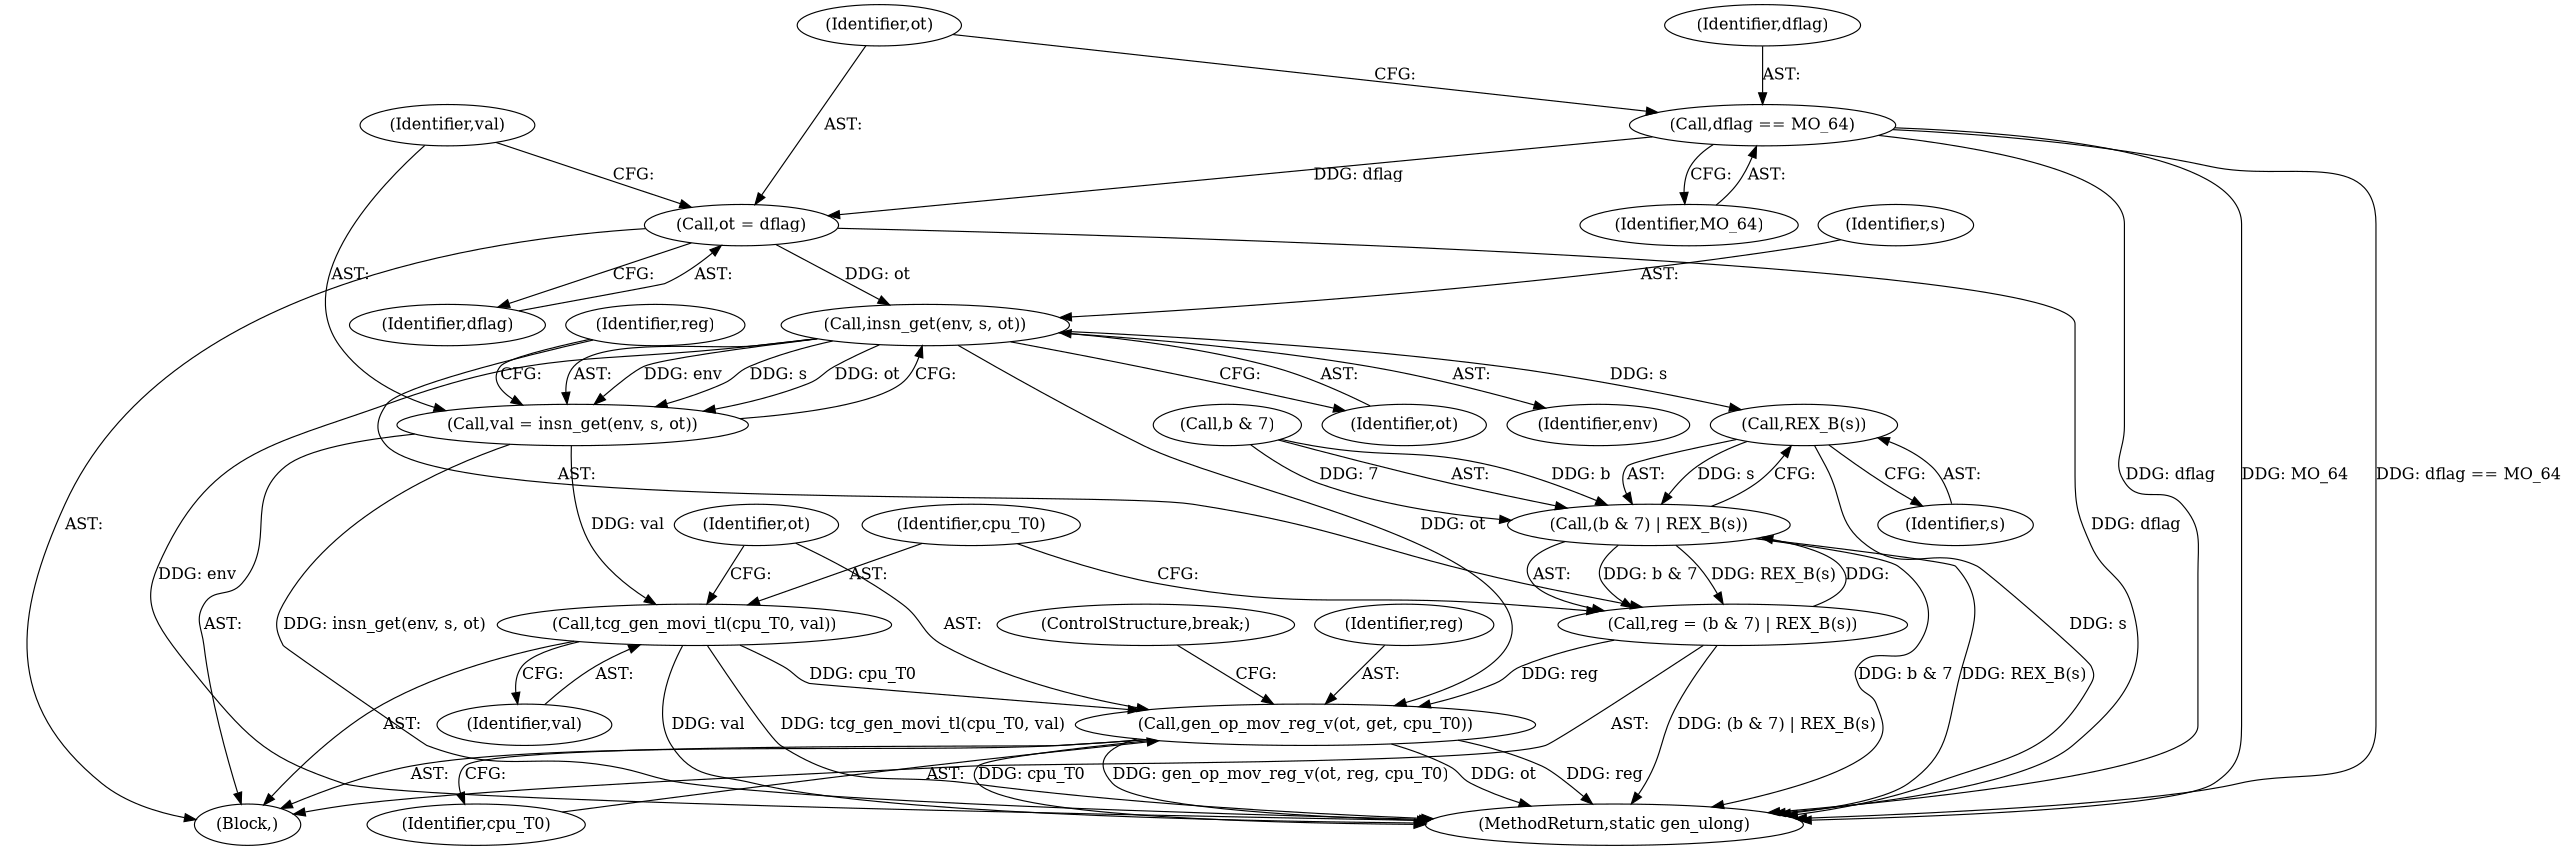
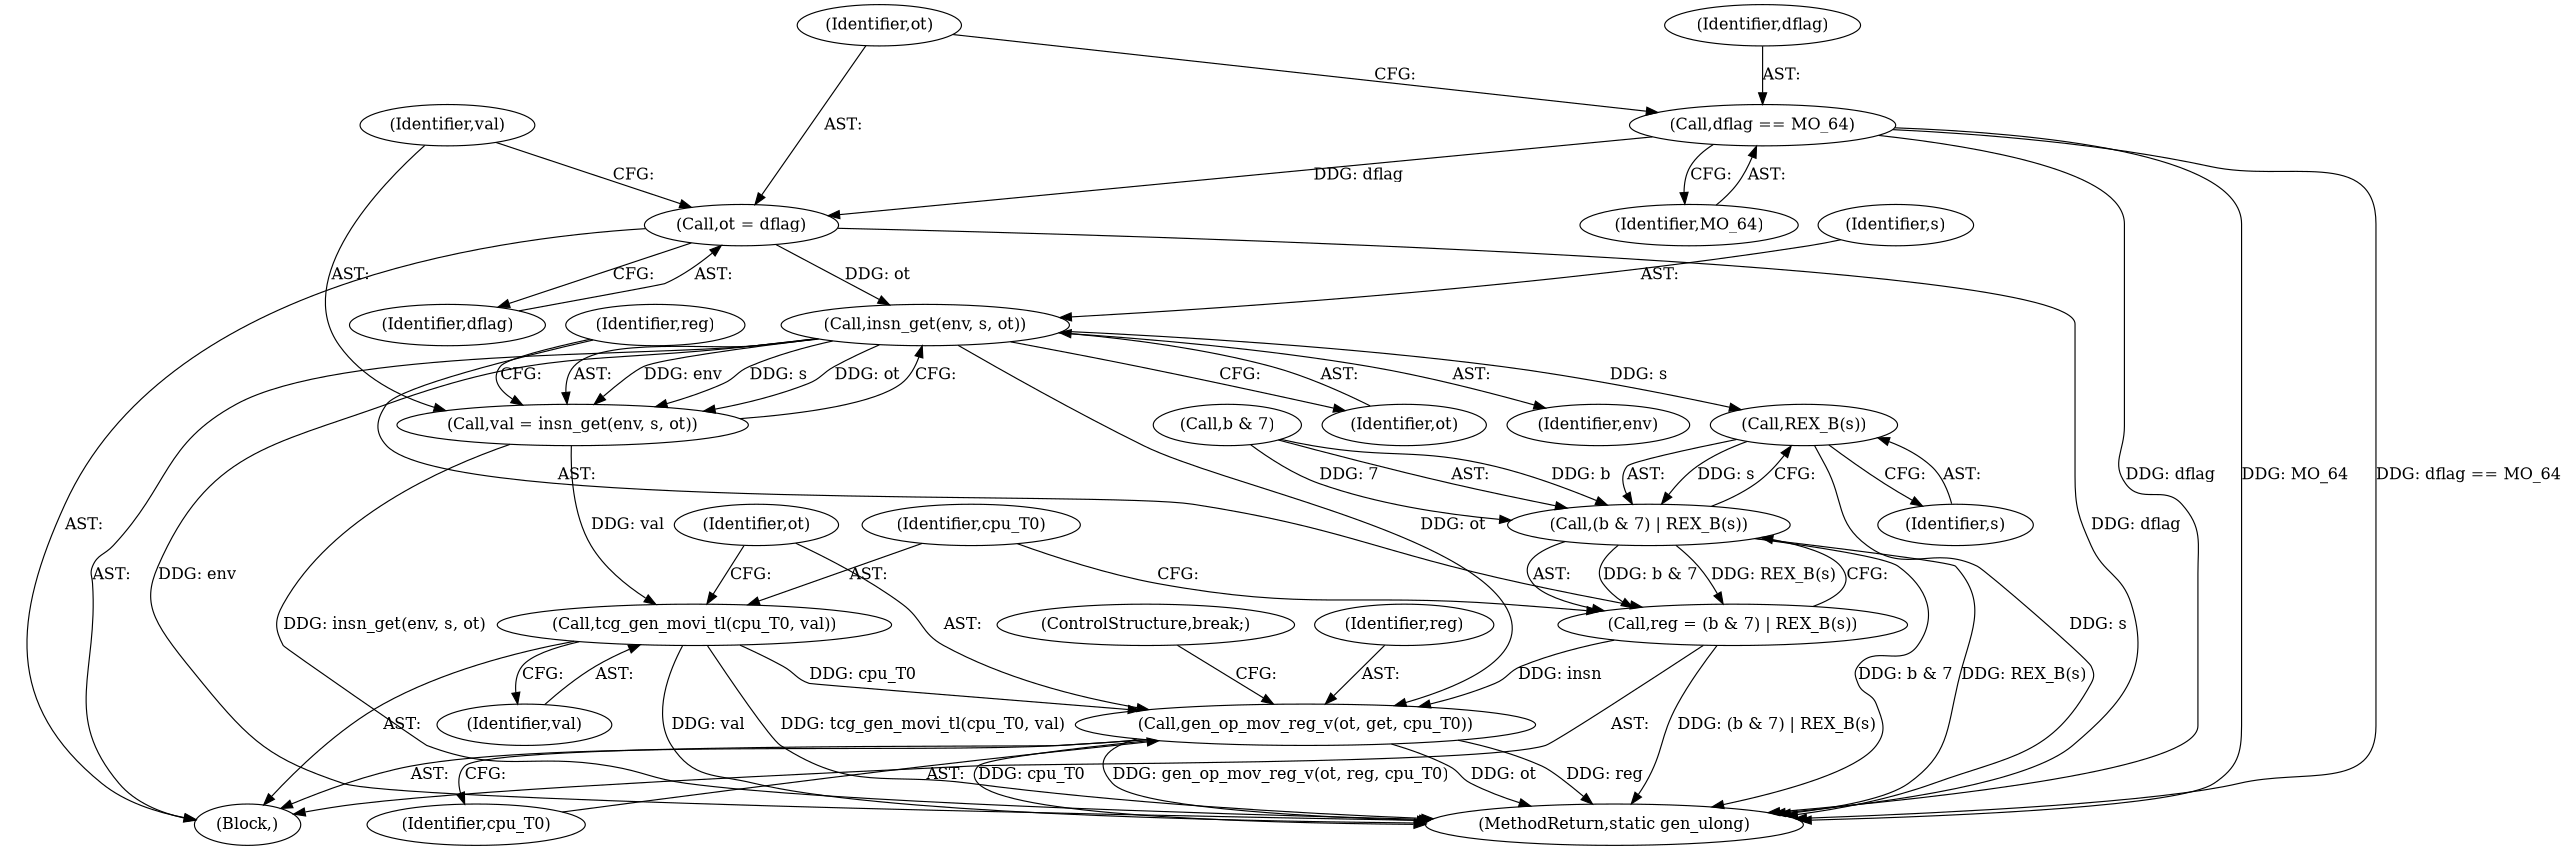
edge "(Call,val = insn_get(env, s, ot))" -> "(Block,)": now "(Call,insn_get(env, s, ot))" -> "(Block,)"
edge "(Call,reg = (b & 7) | REX_B(s))" -> "(Call,(b & 7) | REX_B(s))": label "DDG: " -> "CFG: "
edge "(Call,reg = (b & 7) | REX_B(s))" -> "(Call,gen_op_mov_reg_v(ot, get, cpu_T0))": label "DDG: reg" -> "DDG: insn"
